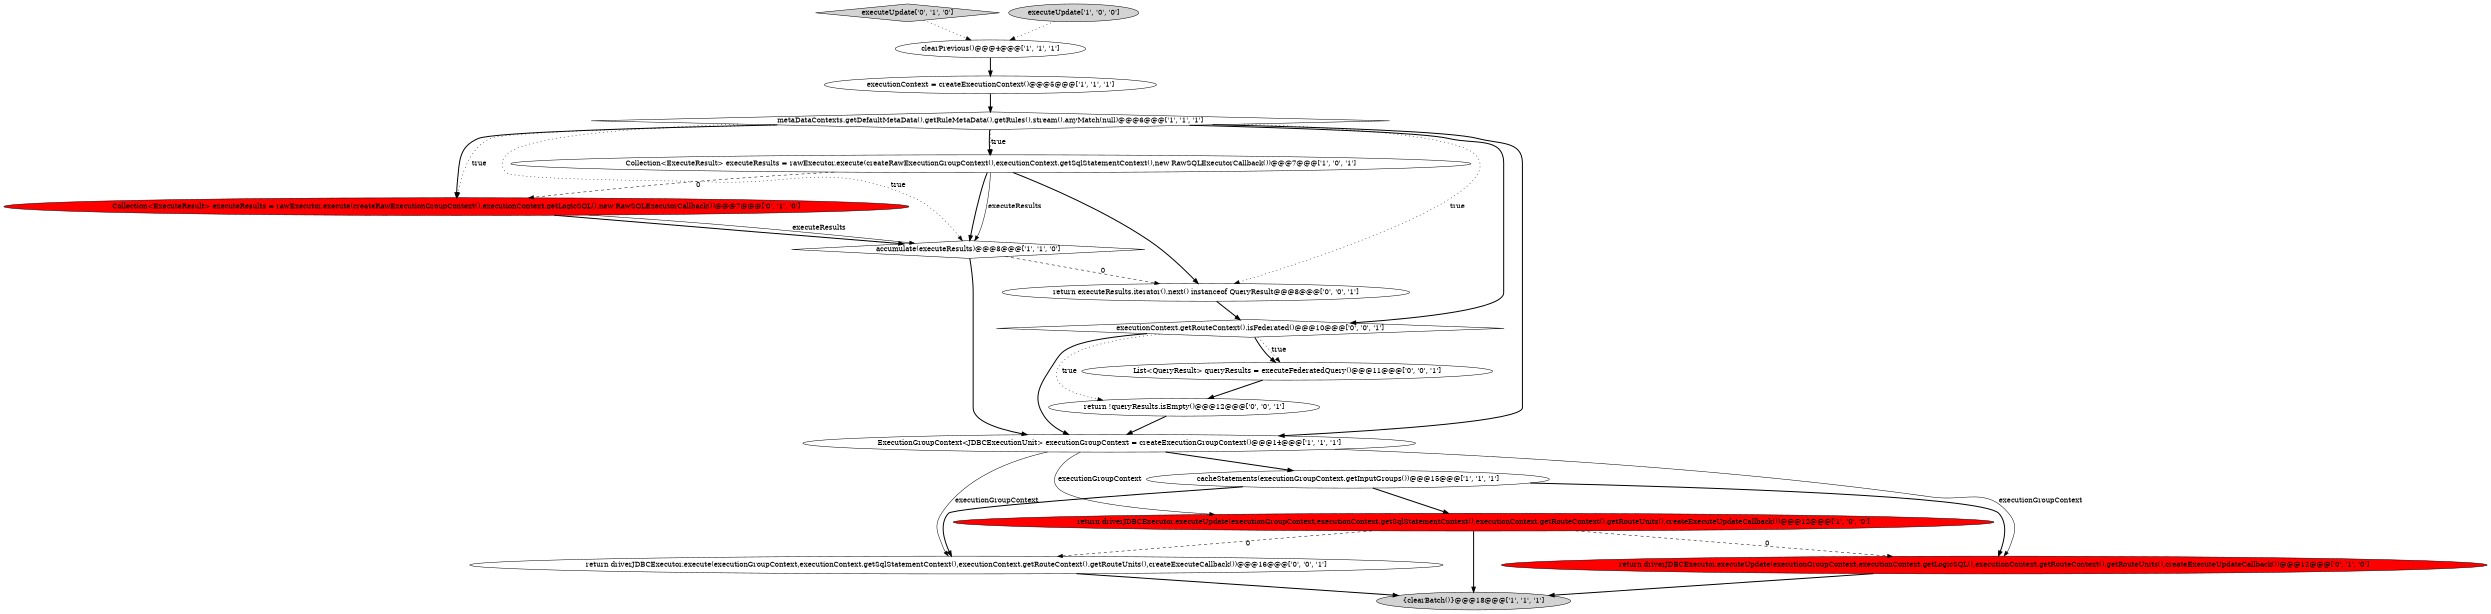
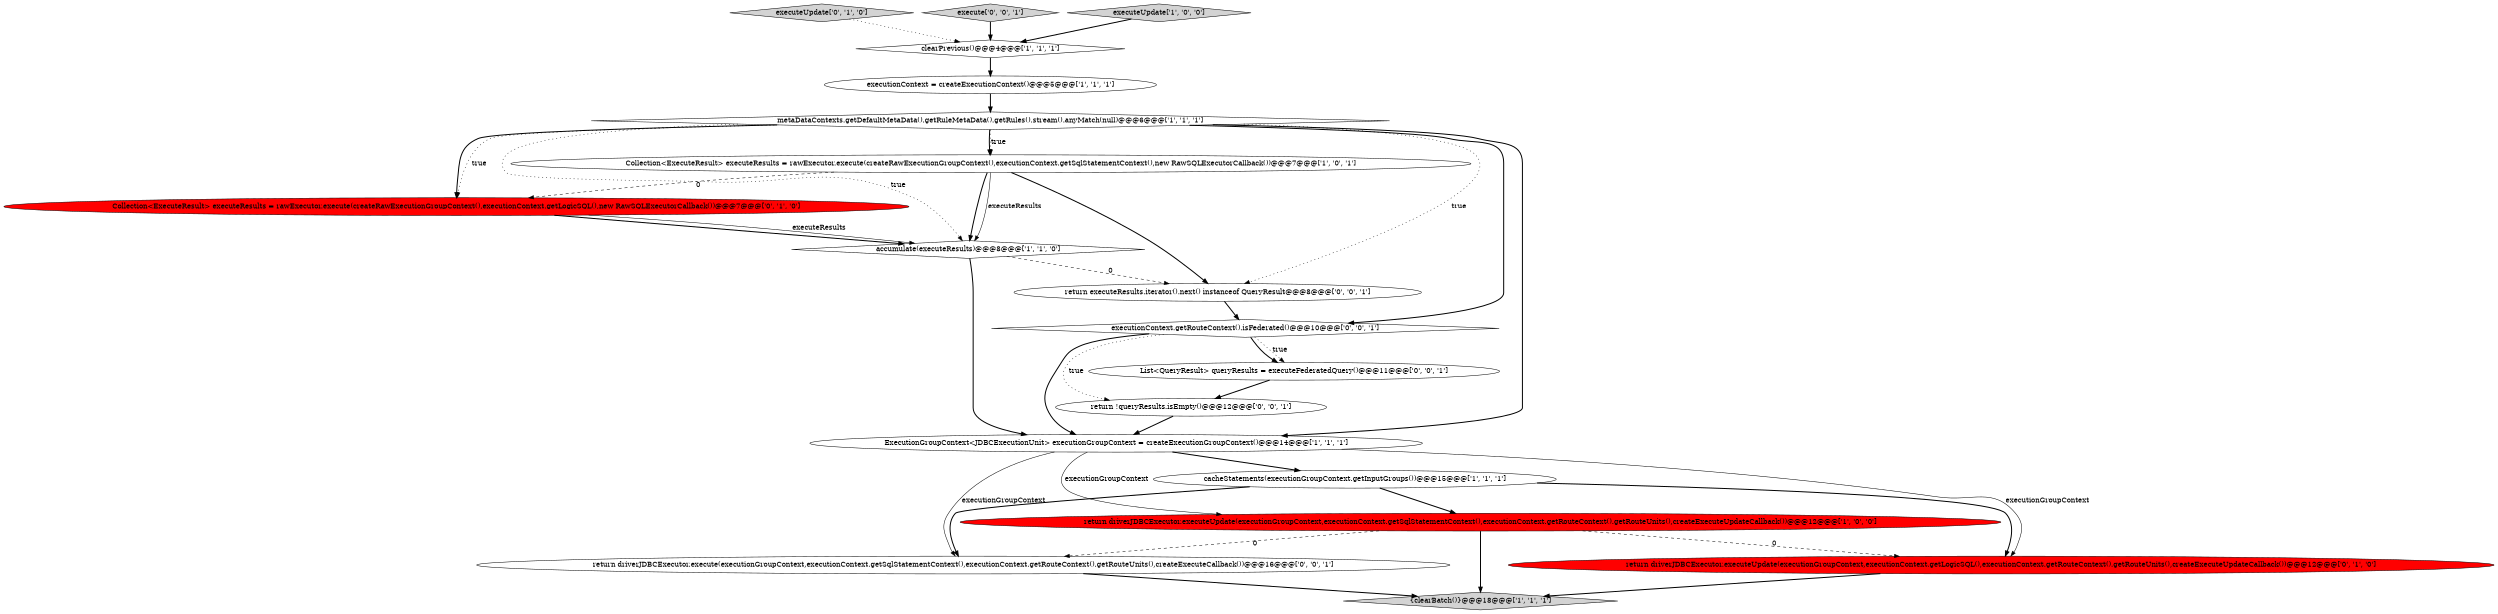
node "execute['0', '0', '1']": added
node "executeUpdate['1', '0', '0']": shape ellipse -> diamond
edge "executeUpdate['1', '0', '0']" -> "clearPrevious()@@@4@@@['1', '1', '1']": style dotted -> bold
node "clearPrevious()@@@4@@@['1', '1', '1']": shape ellipse -> diamond
node "{clearBatch()}@@@18@@@['1', '1', '1']": shape ellipse -> diamond
